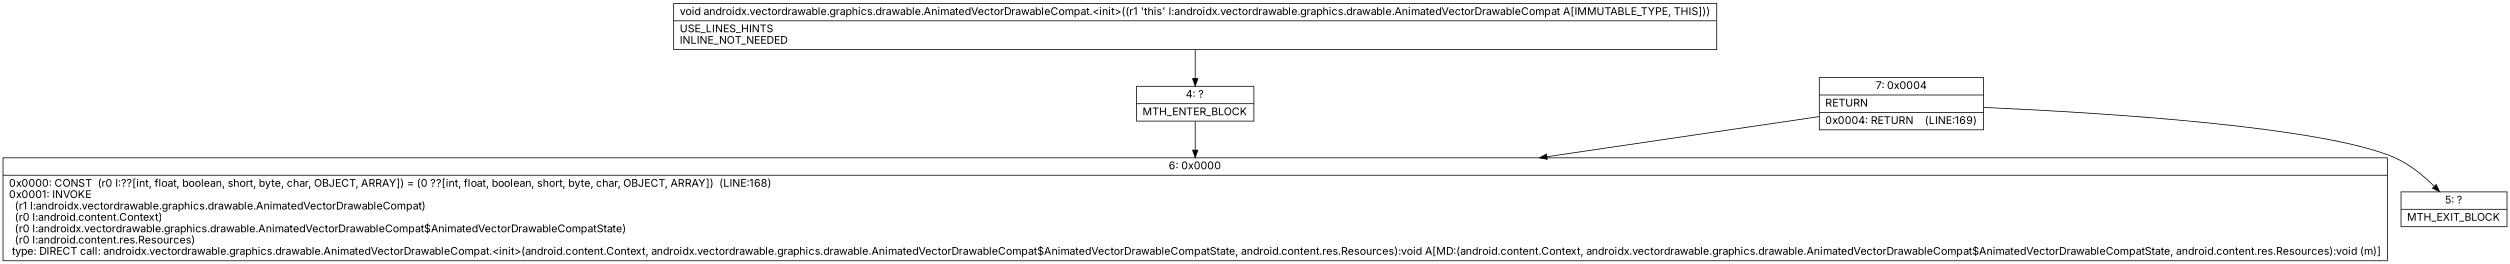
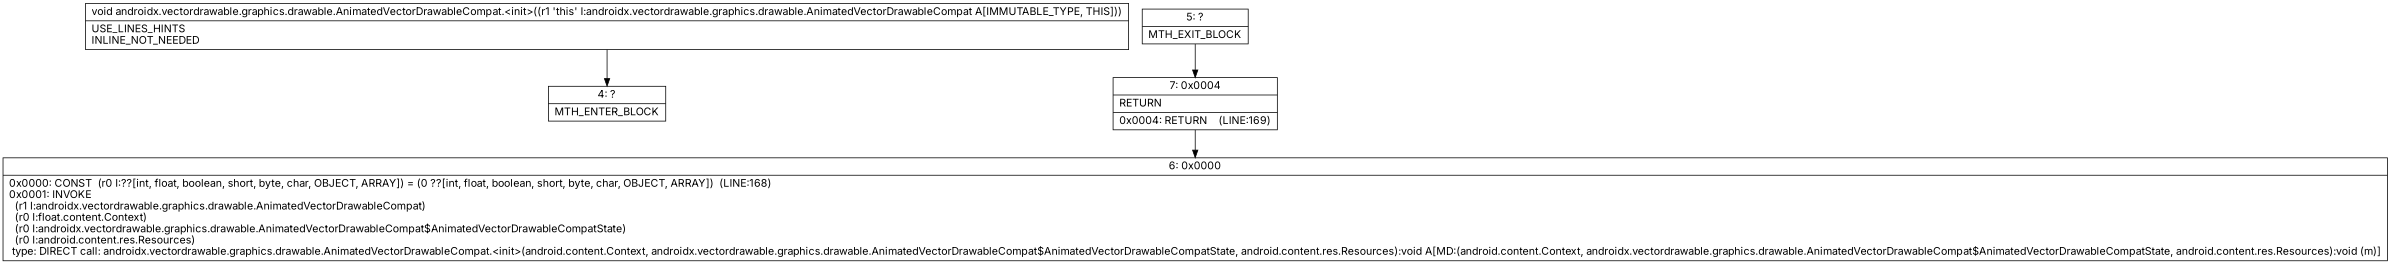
edge "7: 0x0004" -> "5: ?": reversed
edge "4: ?" -> "6: 0x0000": removed
node "6: 0x0000": text "(r0 I:android.content.Context)" -> "(r0 I:float.content.Context)"
